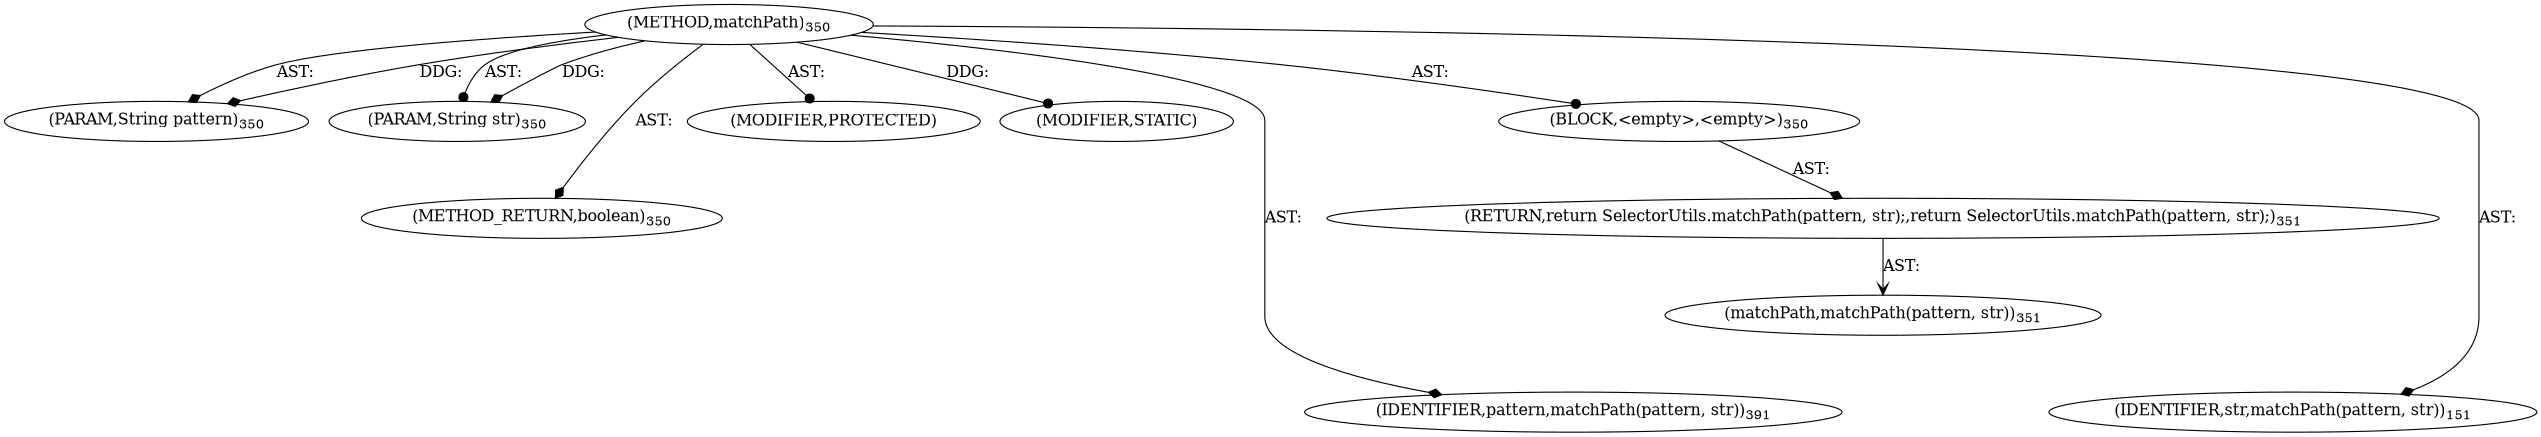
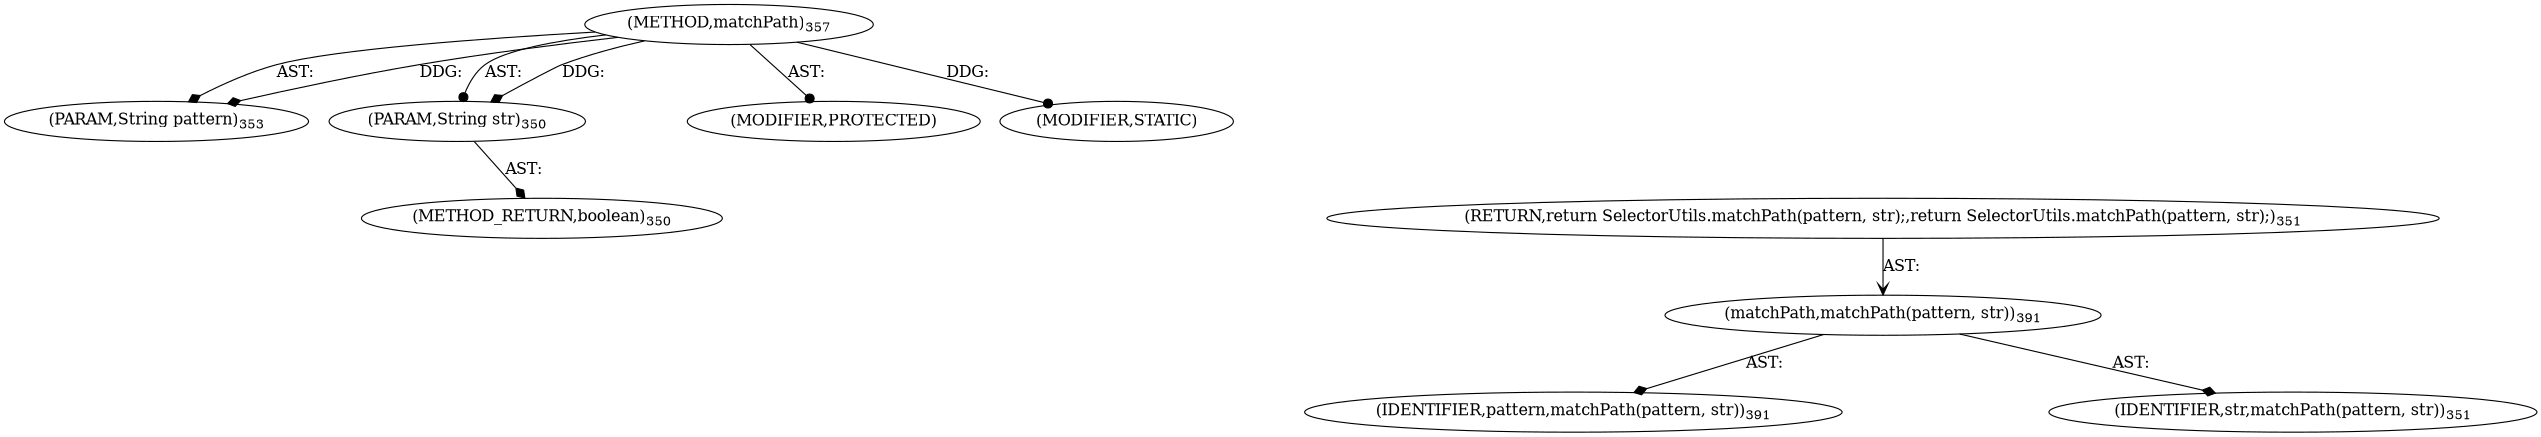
node "(METHOD,matchPath)": text "350" -> "357"
edge "(METHOD,matchPath)" -> "(IDENTIFIER,str,matchPath(pattern, str))": now "(matchPath,matchPath(pattern, str))" -> "(IDENTIFIER,str,matchPath(pattern, str))"
edge "(METHOD,matchPath)" -> "(IDENTIFIER,pattern,matchPath(pattern, str))": now "(matchPath,matchPath(pattern, str))" -> "(IDENTIFIER,pattern,matchPath(pattern, str))"
edge "(METHOD,matchPath)" -> "(METHOD_RETURN,boolean)": now "(PARAM,String str)" -> "(METHOD_RETURN,boolean)"
node "(PARAM,String pattern)": text "350" -> "353"
node "(BLOCK,<empty>,<empty>)": removed
node "(matchPath,matchPath(pattern, str))": text "351" -> "391"
node "(IDENTIFIER,str,matchPath(pattern, str))": text "151" -> "351"
